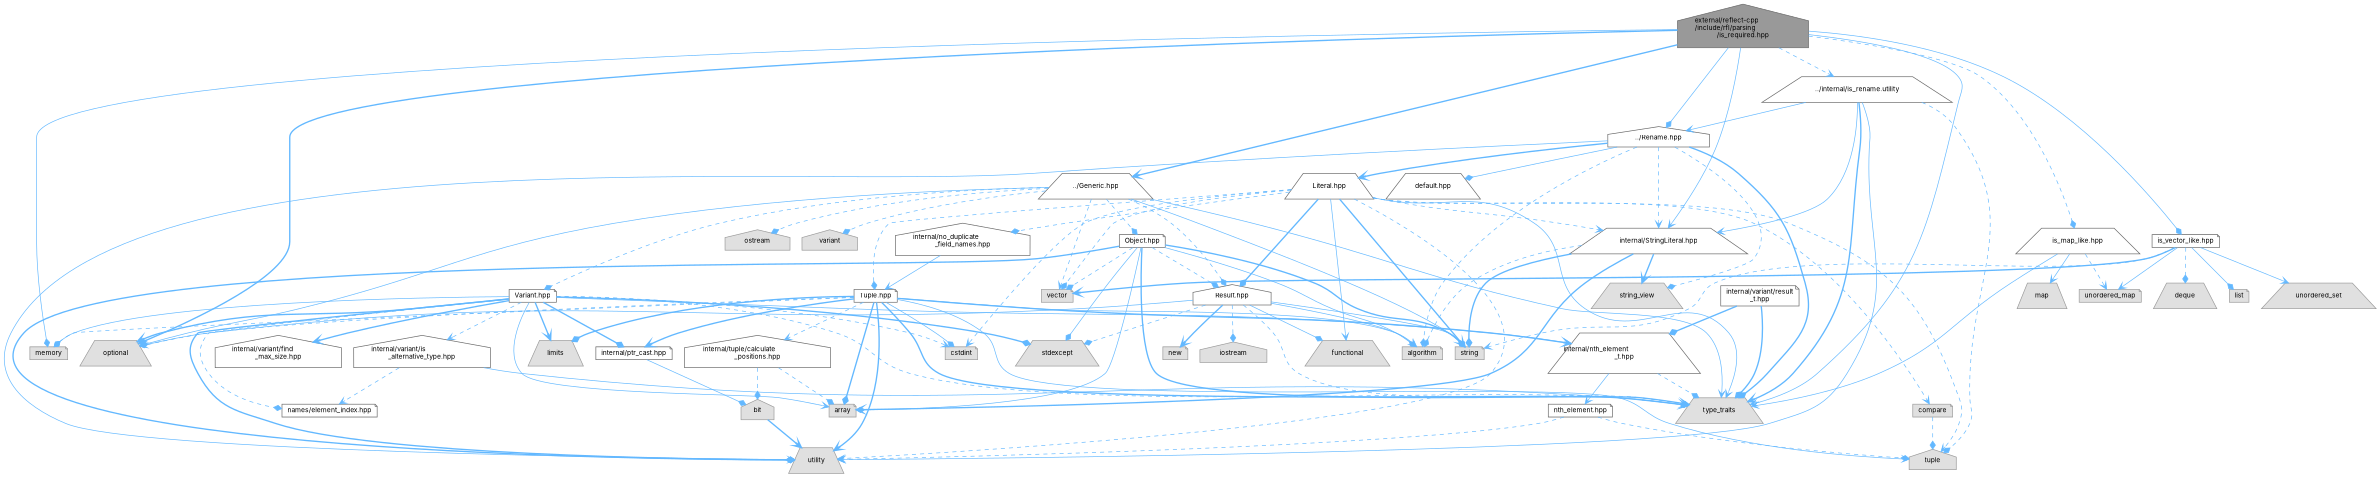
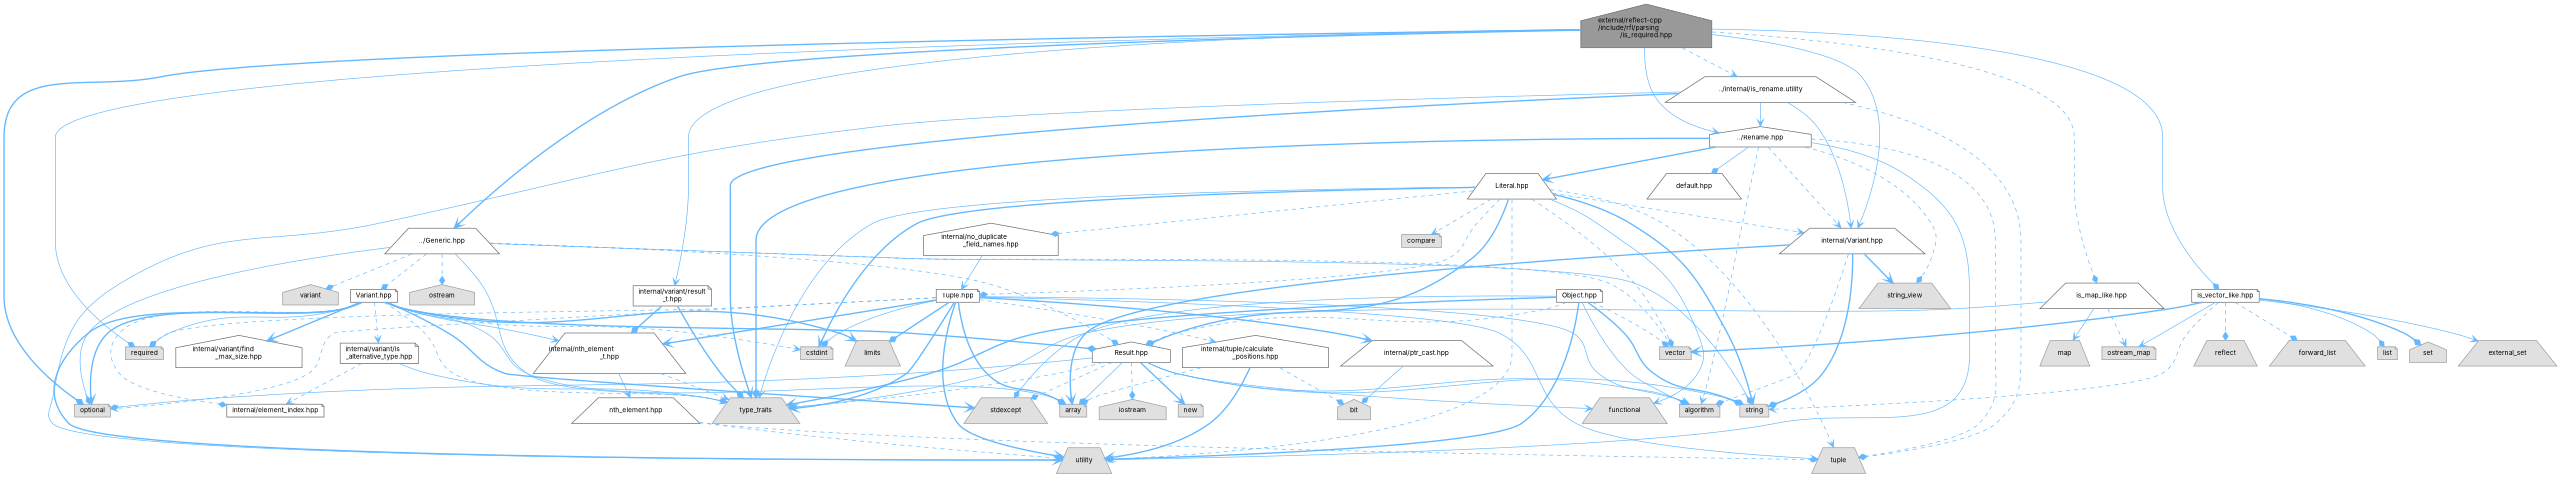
edge "external/reflect-cpp /include/rfl/parsing /is_required.hpp" -> "../Rename.hpp": arrowhead diamond -> vee
edge "external/reflect-cpp /include/rfl/parsing /is_required.hpp" -> "type_traits": now "external/reflect-cpp /include/rfl/parsing /is_required.hpp" -> "internal/variant/result _t.hpp"
edge "../Generic.hpp" -> "Object.hpp": removed
edge "Literal.hpp" -> "cstdint": style dashed -> bold
edge "../Rename.hpp" -> "algorithm": arrowhead diamond -> vee
node "internal/StringLiteral.hpp": label "internal/StringLiteral.hpp" -> "internal/Variant.hpp"
node "unordered_map": label "unordered_map" -> "ostream_map"
node "deque": label "deque" -> "reflect"
node "unordered_set": label "unordered_set" -> "external_set"
edge "Variant.hpp" -> "stdexcept": arrowhead diamond -> vee
edge "Variant.hpp" -> "internal/ptr_cast.hpp": now "Variant.hpp" -> "Result.hpp"
edge "Result.hpp" -> "functional": arrowhead diamond -> vee
node "memory": label "memory" -> "required"
node "optional": shape trapezium -> note
node "internal/variant/is _alternative_type.hpp": shape house -> note
node "internal/ptr_cast.hpp": shape note -> trapezium
node "forward_list": added
node "set": added
edge "internal/nth_element _t.hpp" -> "type_traits": arrowhead diamond -> vee
edge "Object.hpp" -> "array": now "Result.hpp" -> "array"
node "names/element_index.hpp": label "names/element_index.hpp" -> "internal/element_index.hpp"
node "nth_element.hpp": shape note -> trapezium
edge "compare" -> "tuple": now "../Rename.hpp" -> "tuple"
edge "Variant.hpp" -> "utility": arrowhead diamond -> vee
edge "bit" -> "utility": now "internal/tuple/calculate _positions.hpp" -> "utility"
node "tuple": shape house -> trapezium
